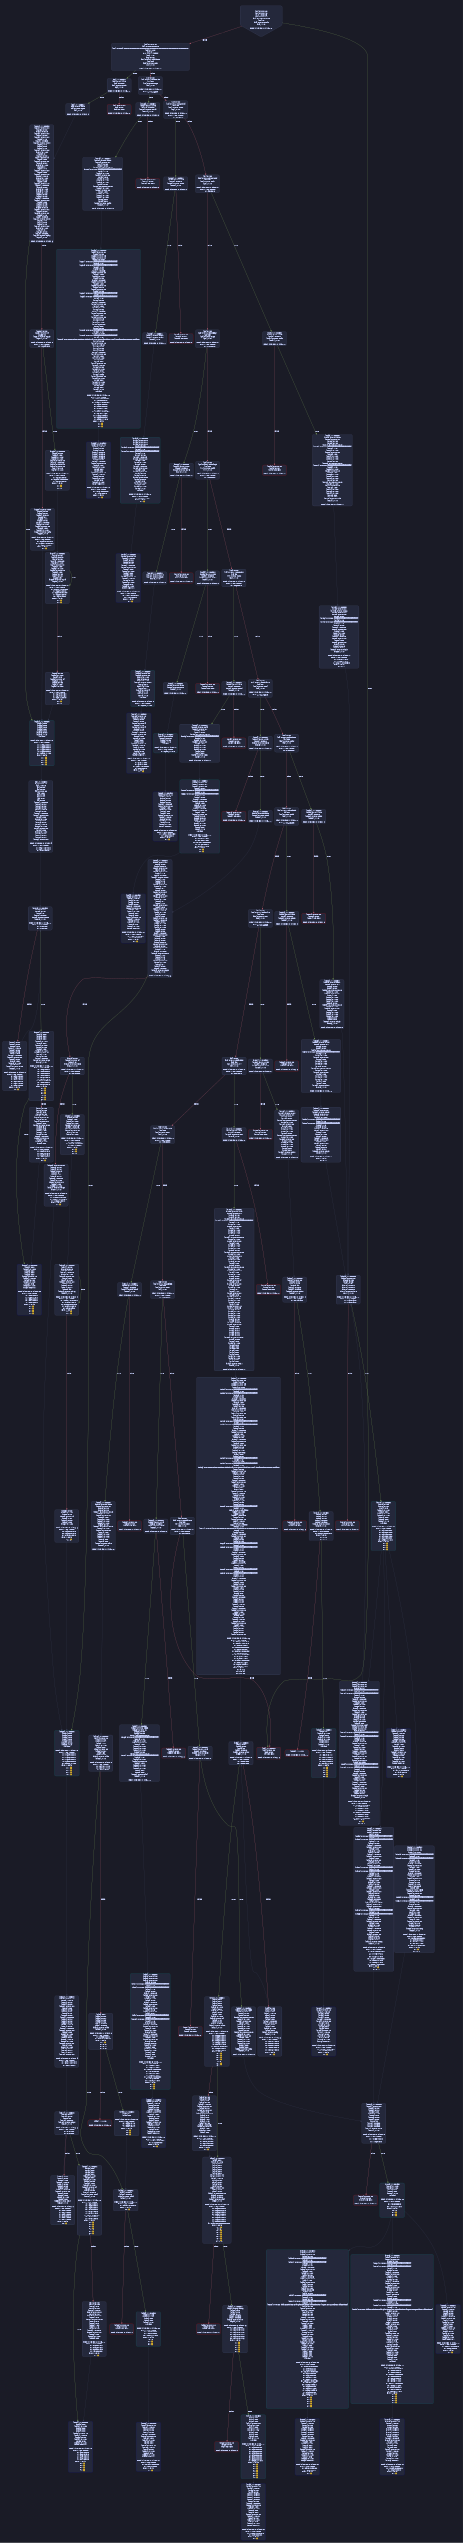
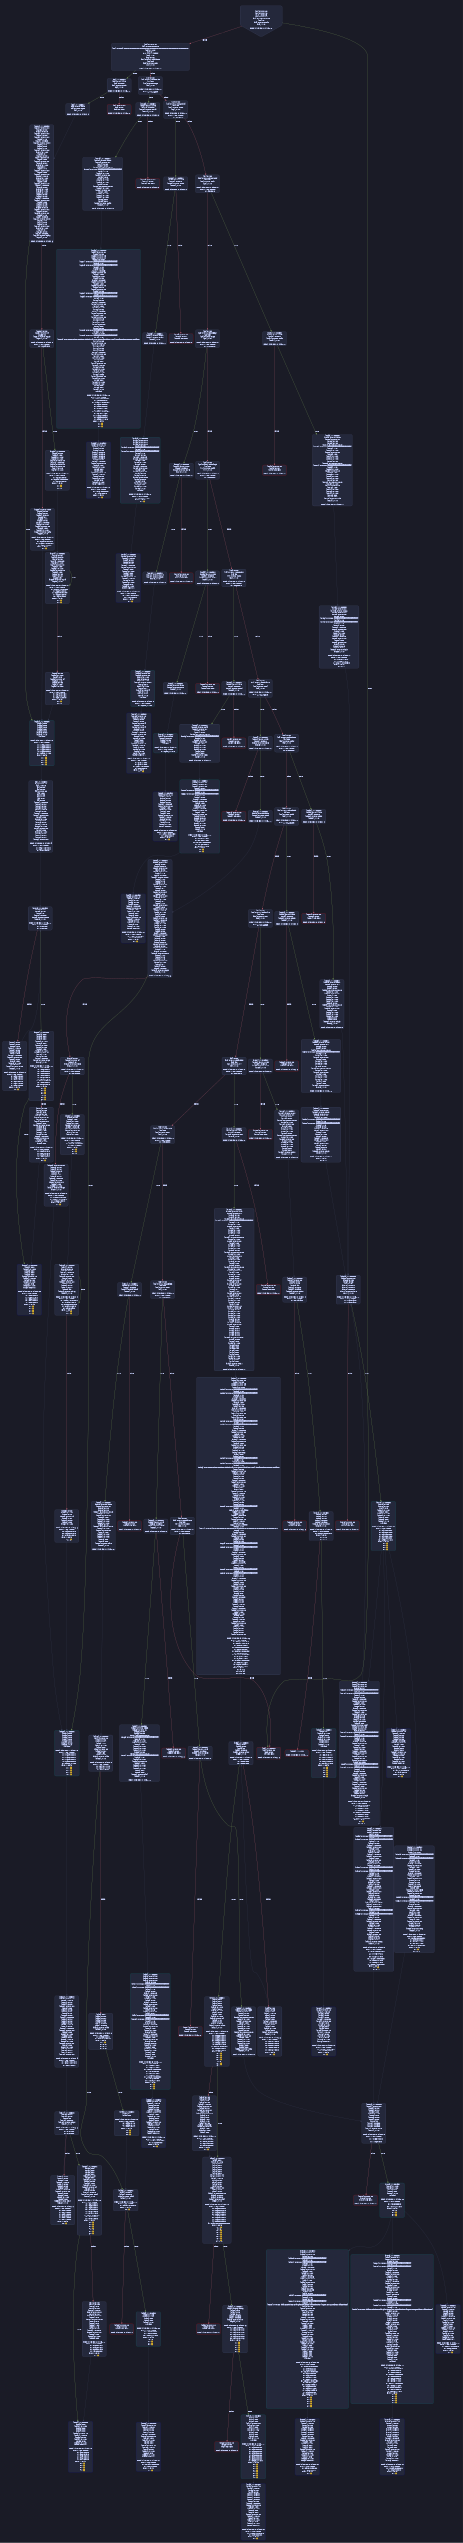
node "[0f9a] INVALID Stack size req: 0, sizeΔ: 0": removed
